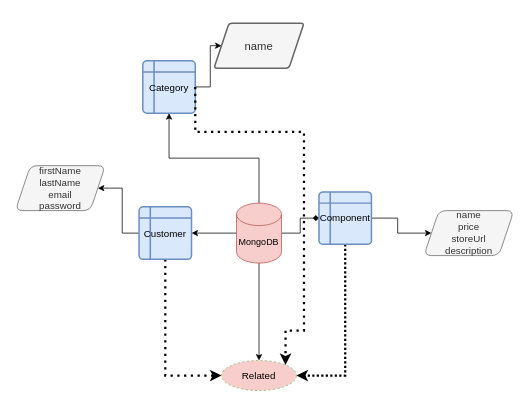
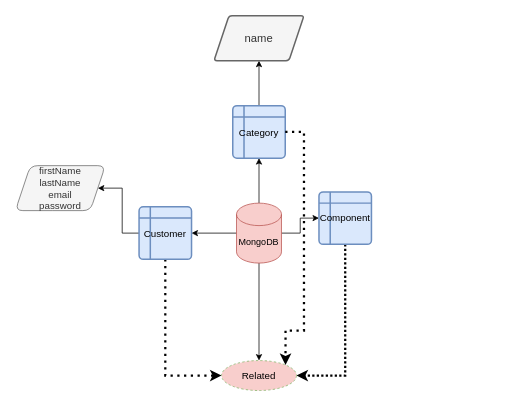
node "name": moved (259, 45) -> (259, 38)
node "Category": moved (169, 87) -> (259, 132)
edge "MongoDB" -> "Component": arrowhead diamond -> classic
edge "Component" -> "name price storeUrl description": removed
node "name price storeUrl description": removed
